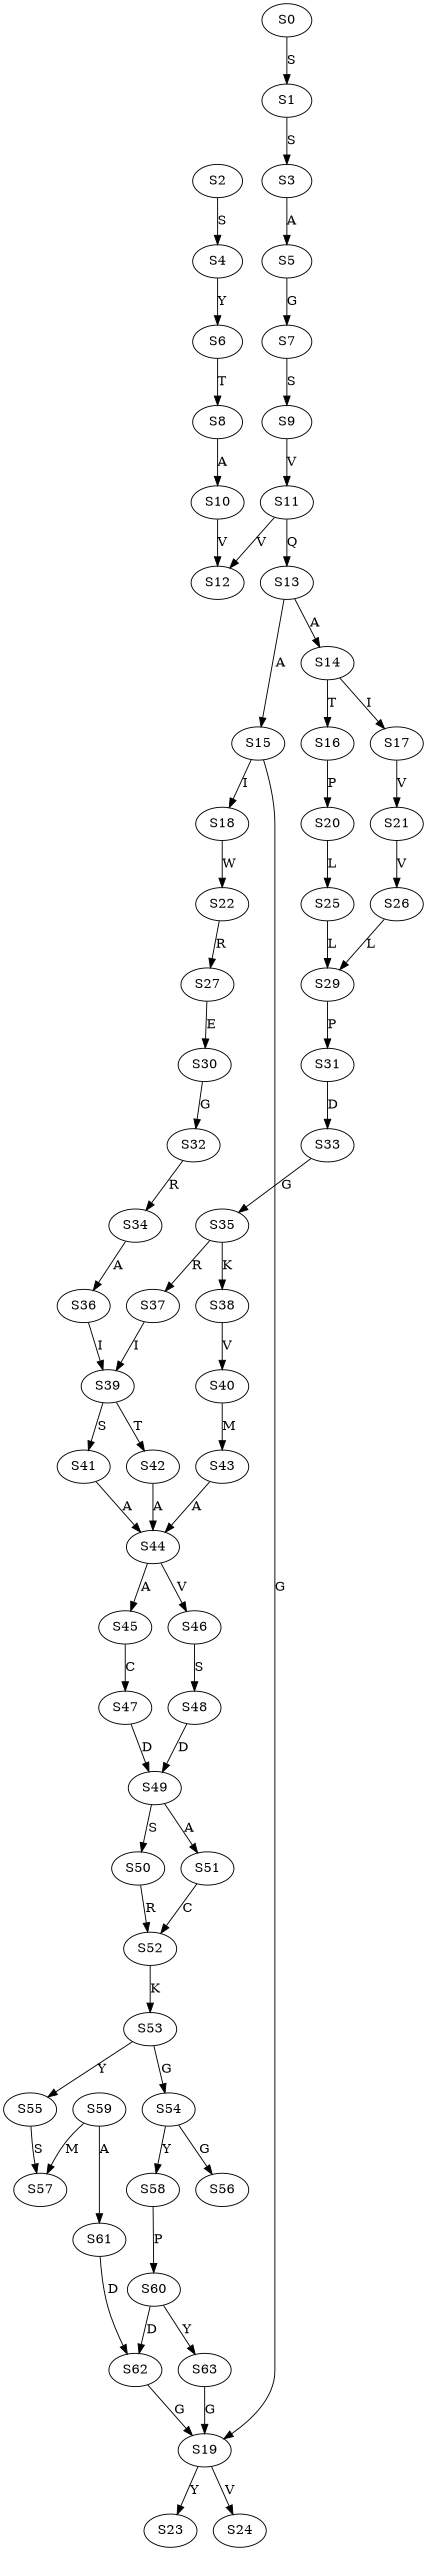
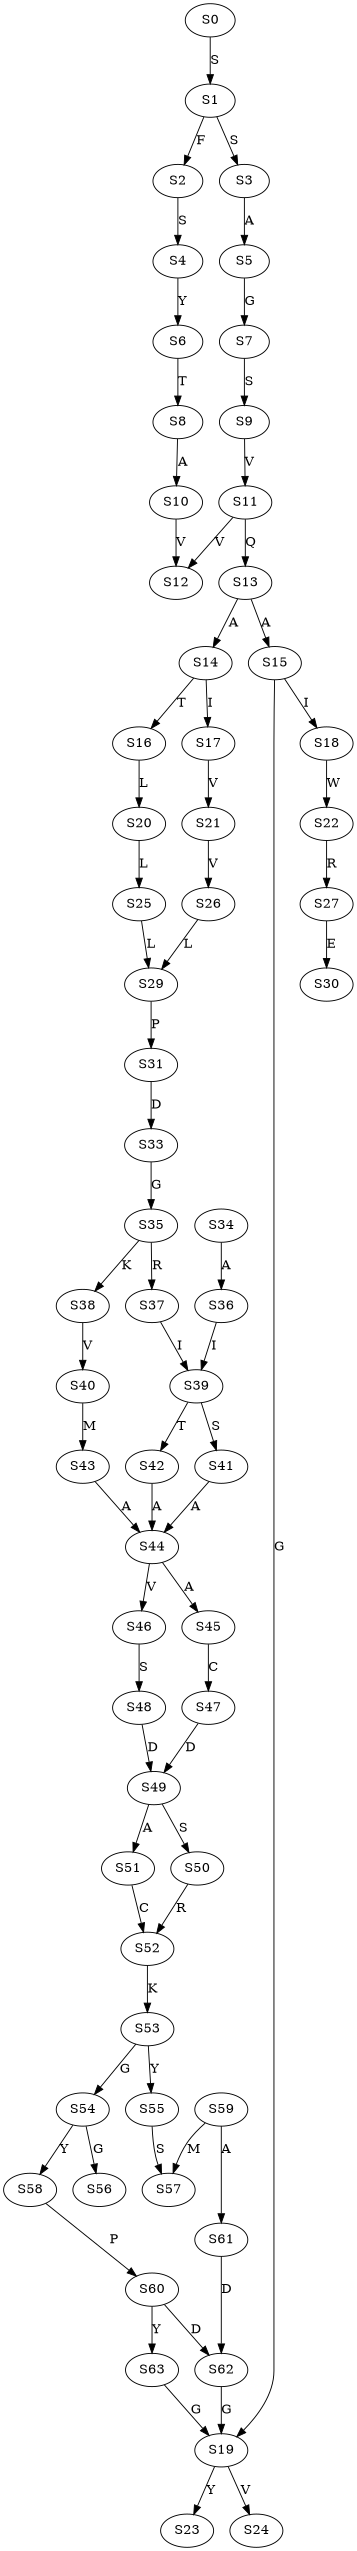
edge "S1" -> "S2": added, label "F"
edge "S16" -> "S20": label "P" -> "L"
node "S32": removed
